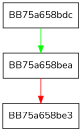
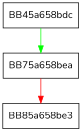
node "BB75a658bdc": label "BB75a658bdc" -> "BB45a658bdc"
node "BB75a658be3": label "BB75a658be3" -> "BB85a658be3"
